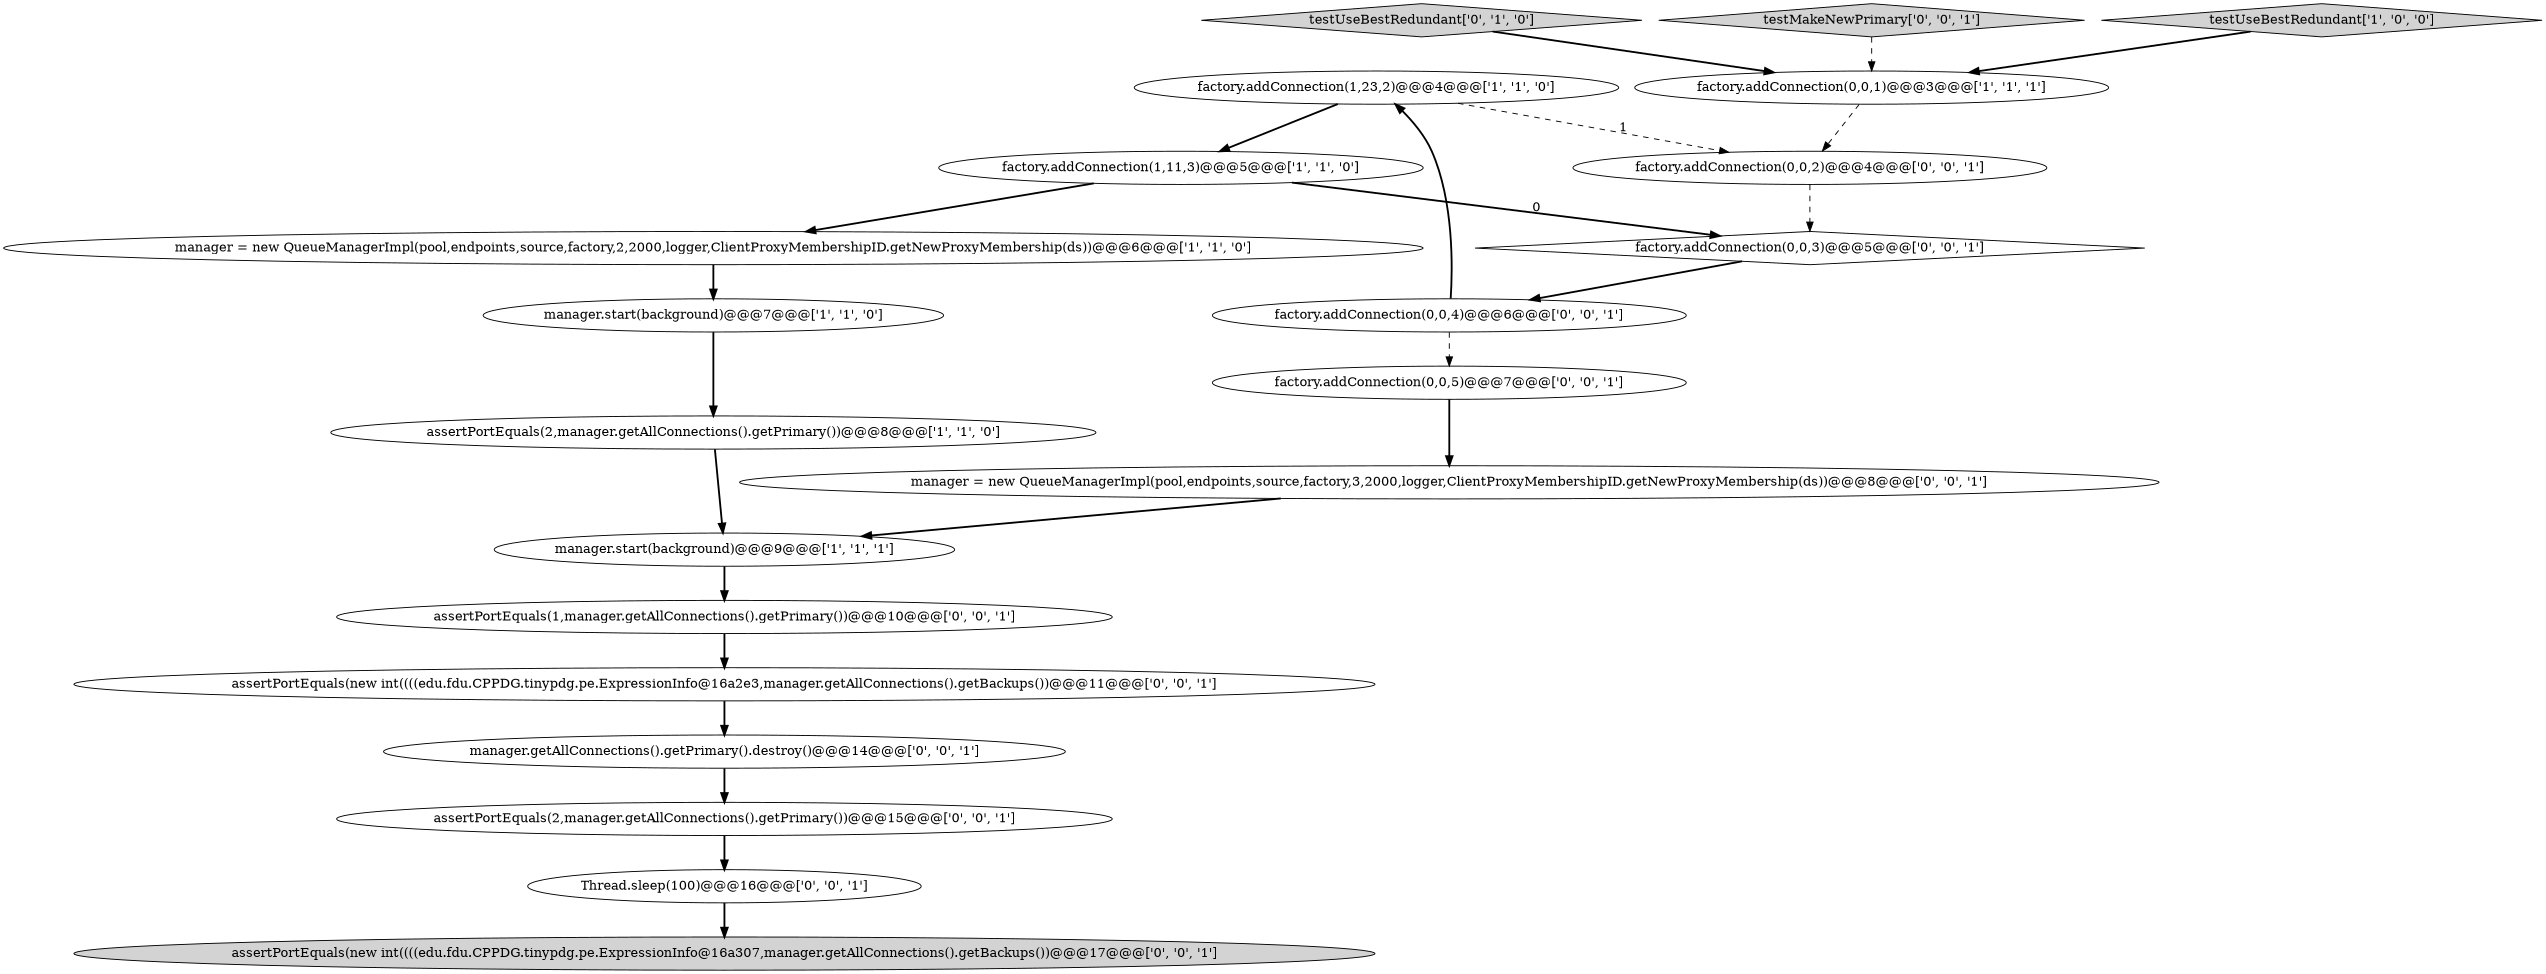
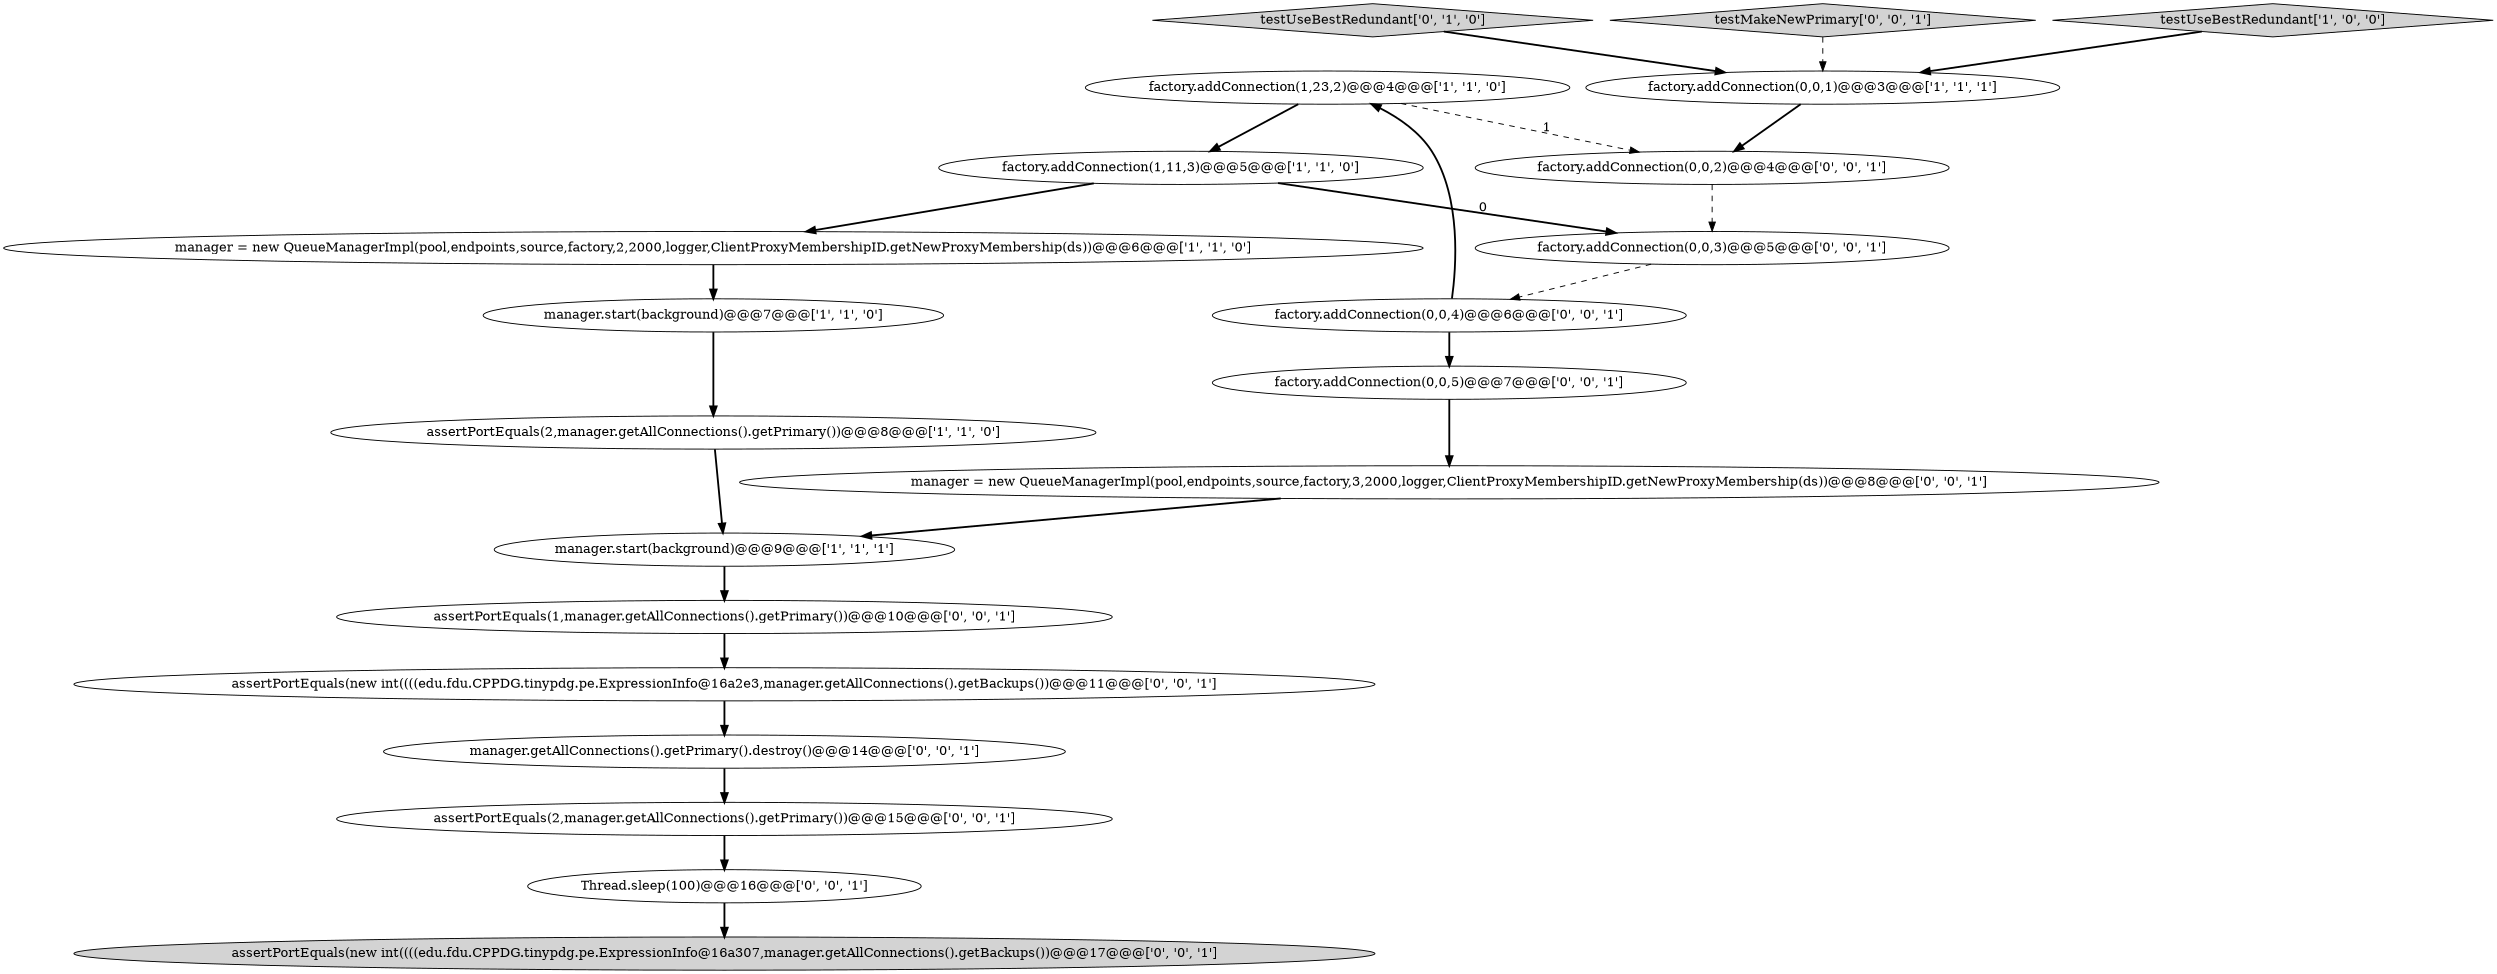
edge "factory.addConnection(0,0,1)@@@3@@@['1', '1', '1']" -> "factory.addConnection(0,0,2)@@@4@@@['0', '0', '1']": style dashed -> bold
node "factory.addConnection(0,0,3)@@@5@@@['0', '0', '1']": shape diamond -> ellipse
edge "factory.addConnection(0,0,3)@@@5@@@['0', '0', '1']" -> "factory.addConnection(0,0,4)@@@6@@@['0', '0', '1']": style bold -> dashed
edge "factory.addConnection(0,0,4)@@@6@@@['0', '0', '1']" -> "factory.addConnection(0,0,5)@@@7@@@['0', '0', '1']": style dashed -> bold
